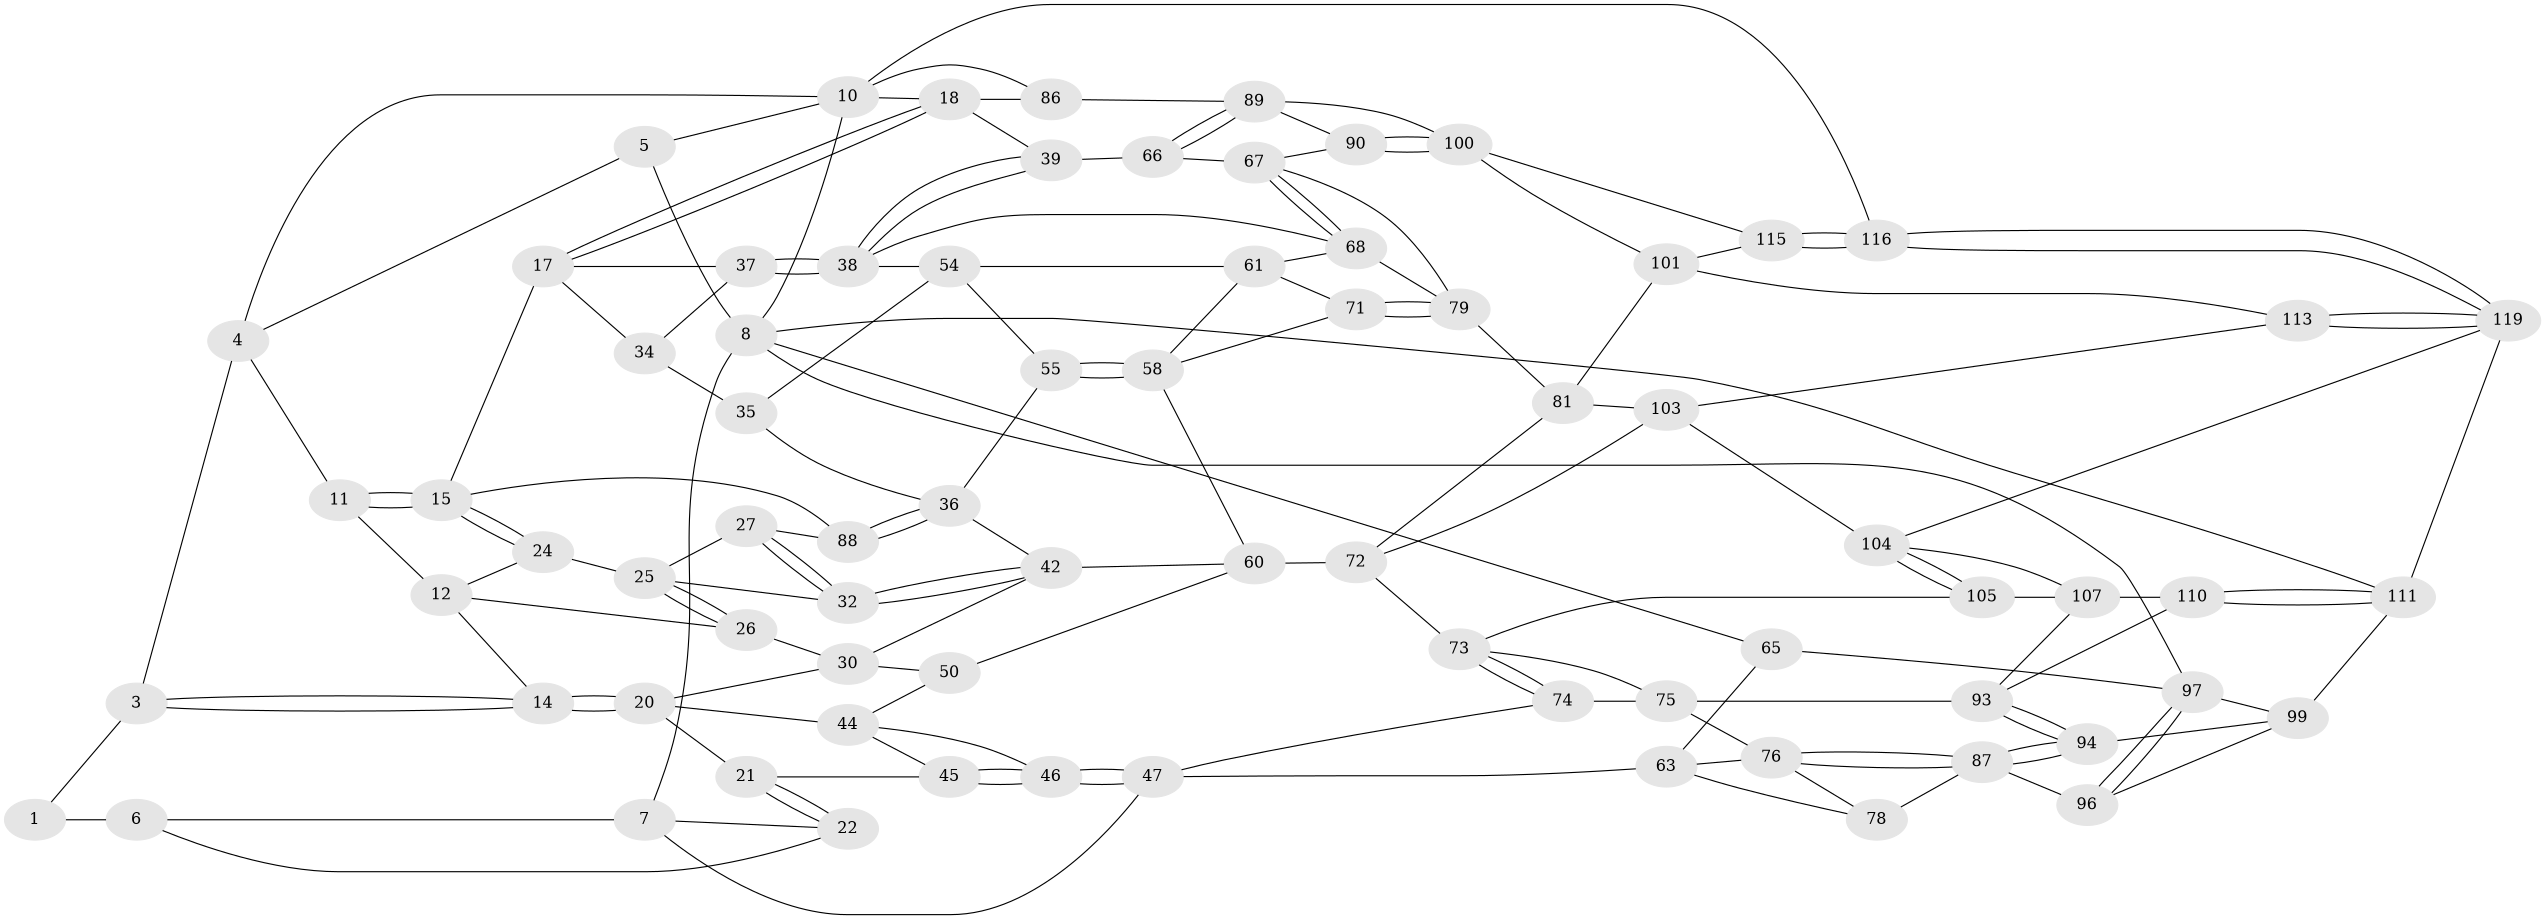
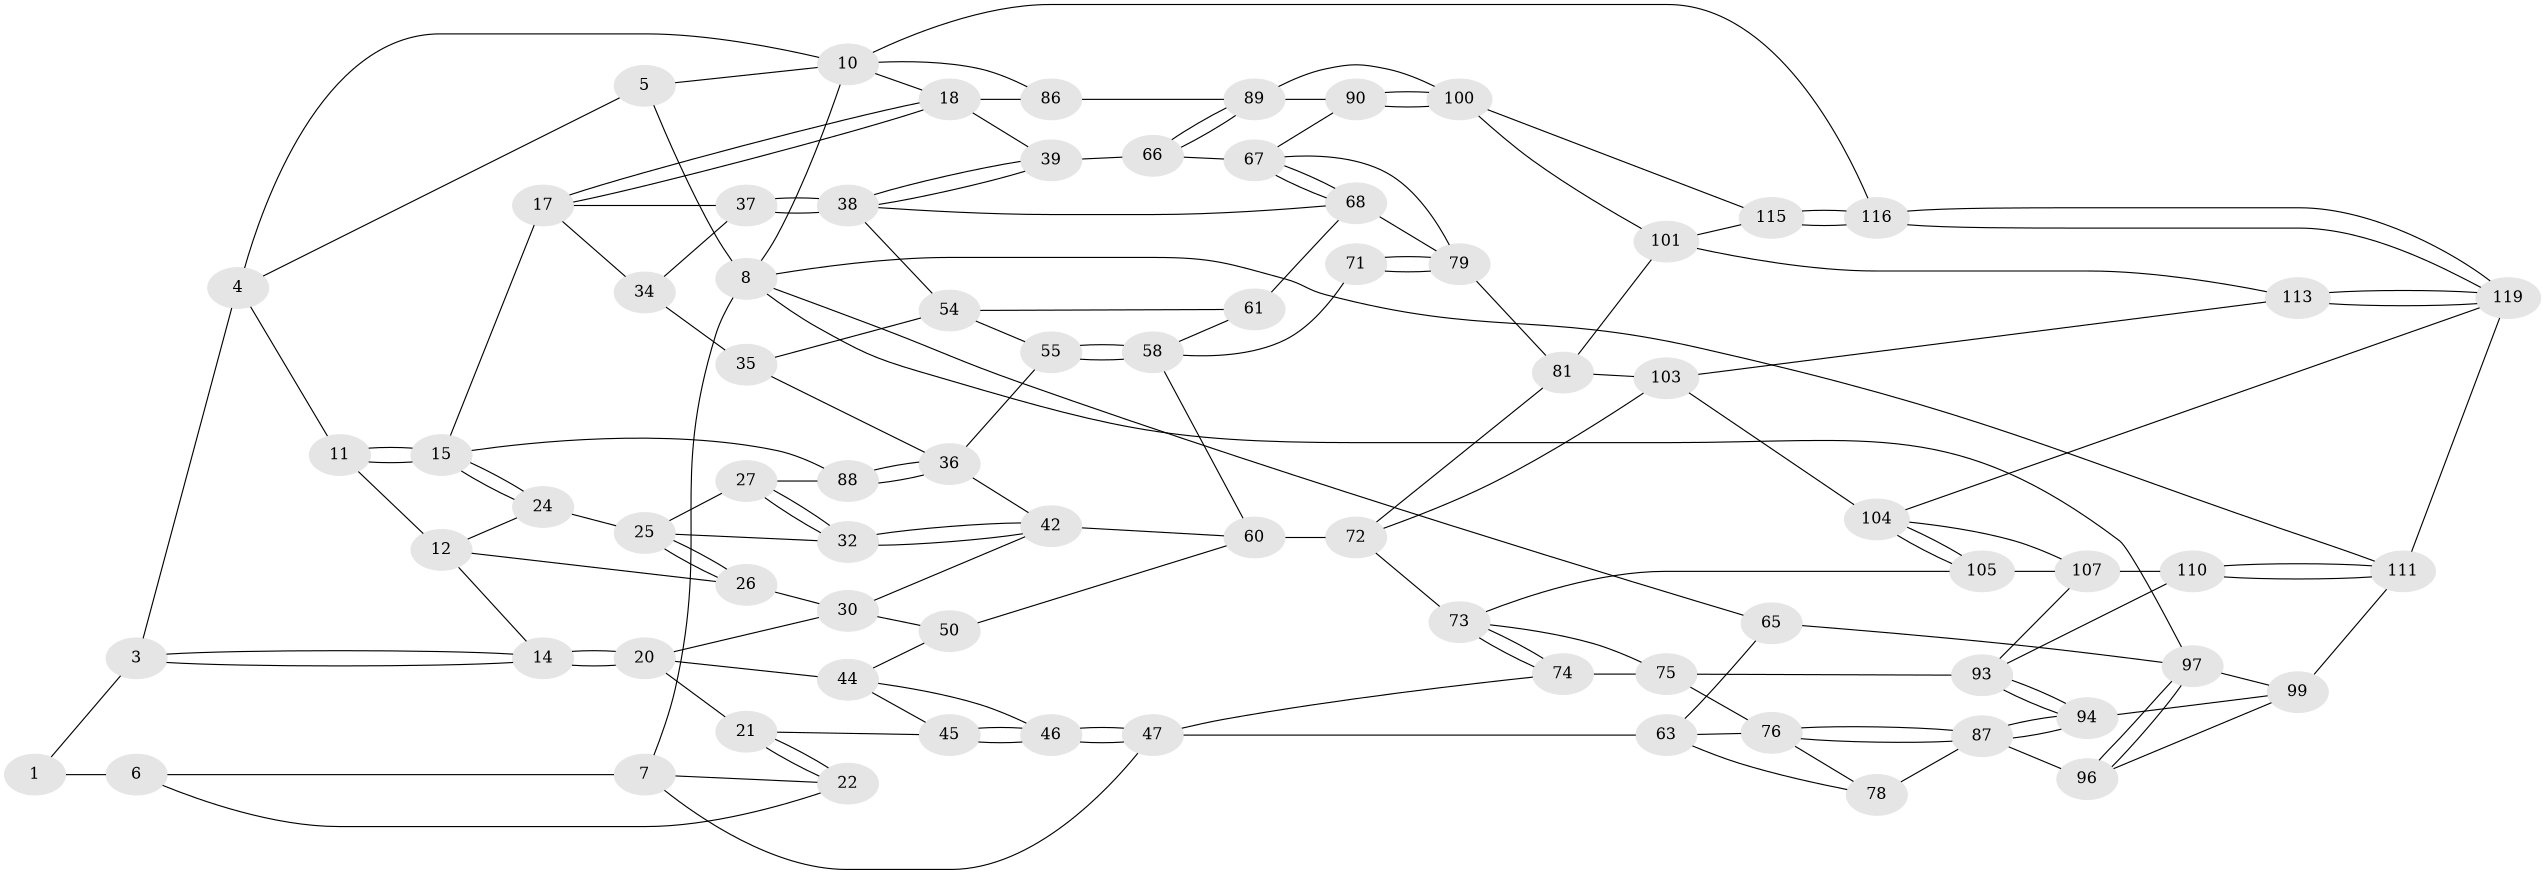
edge "61" -- "71": removed
